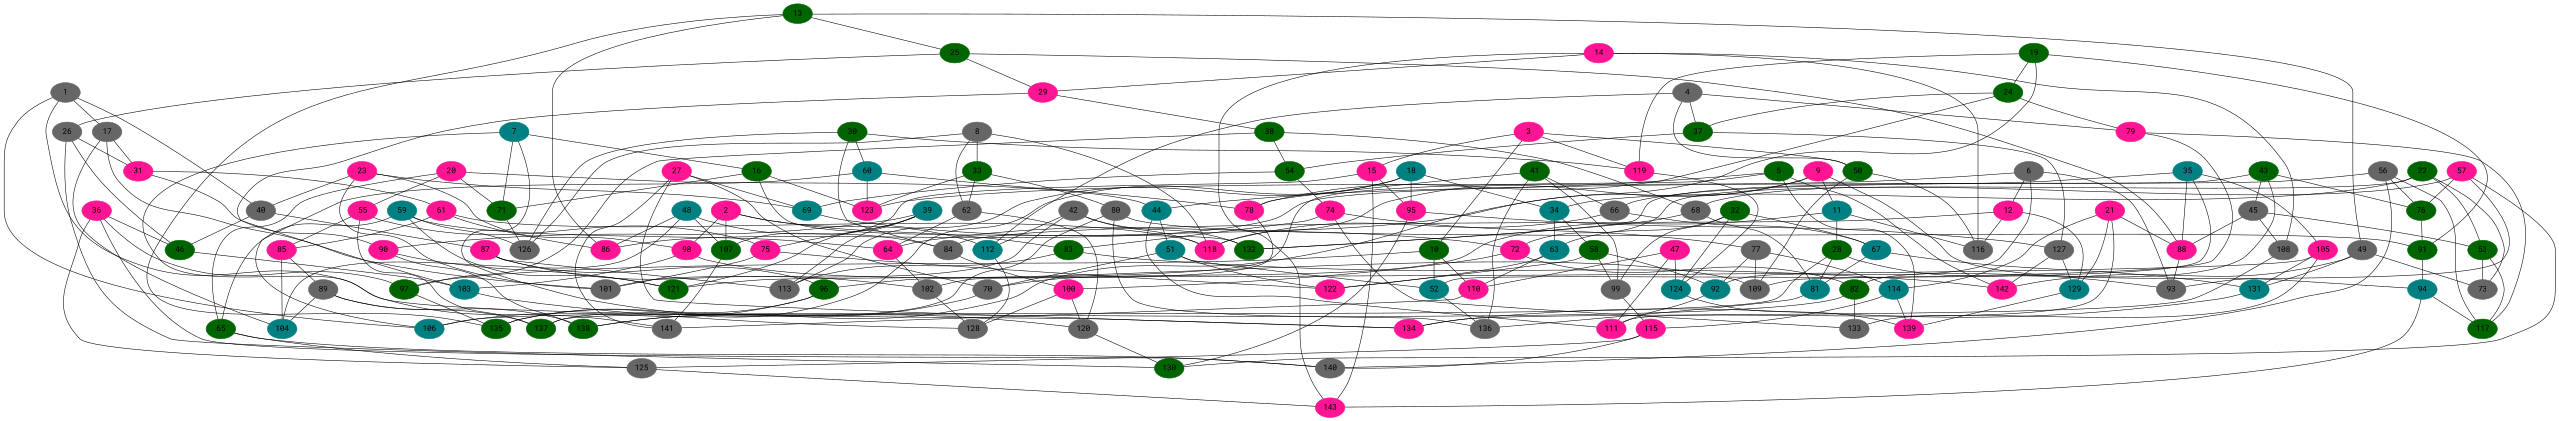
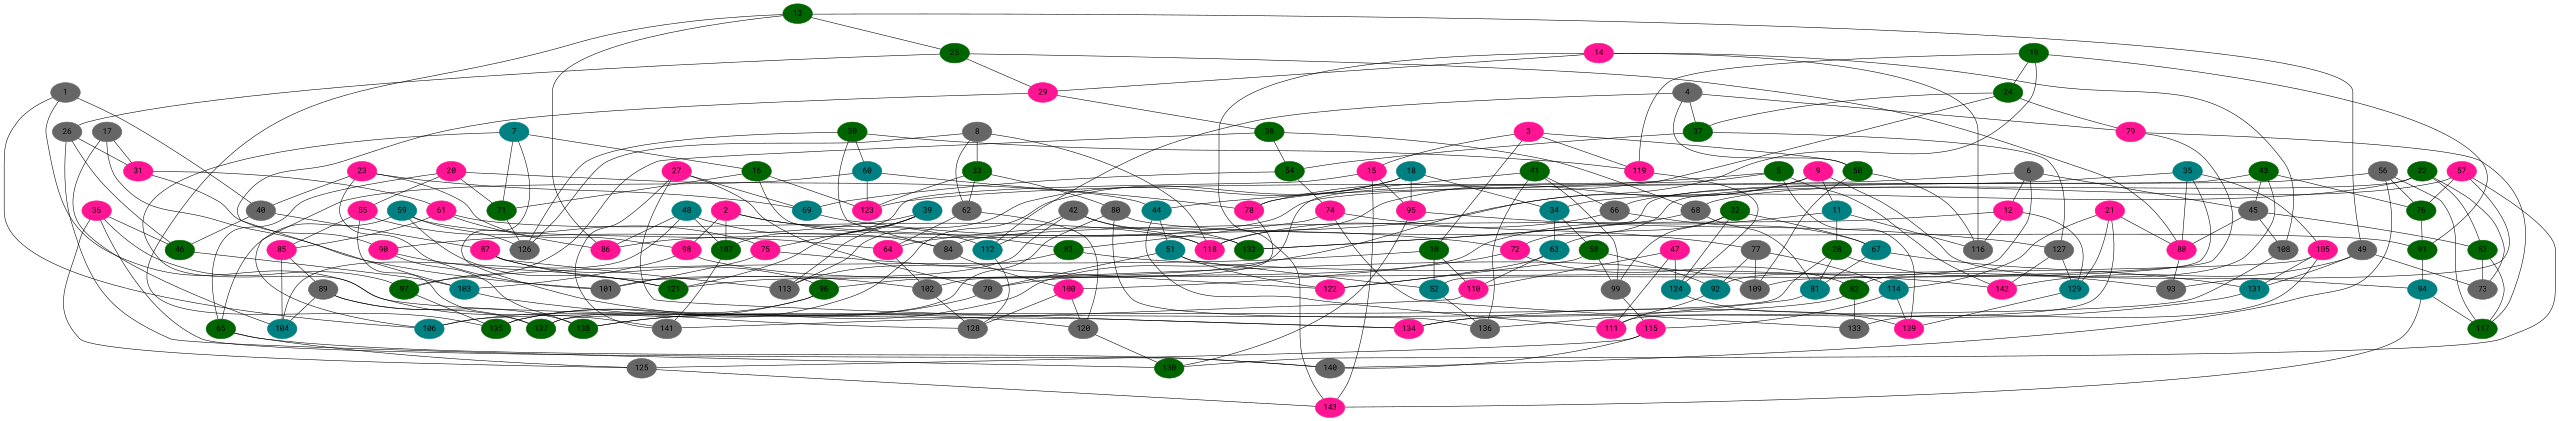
edge "1" -- "17": removed
edge "6" -- "93": now "6" -- "45"
